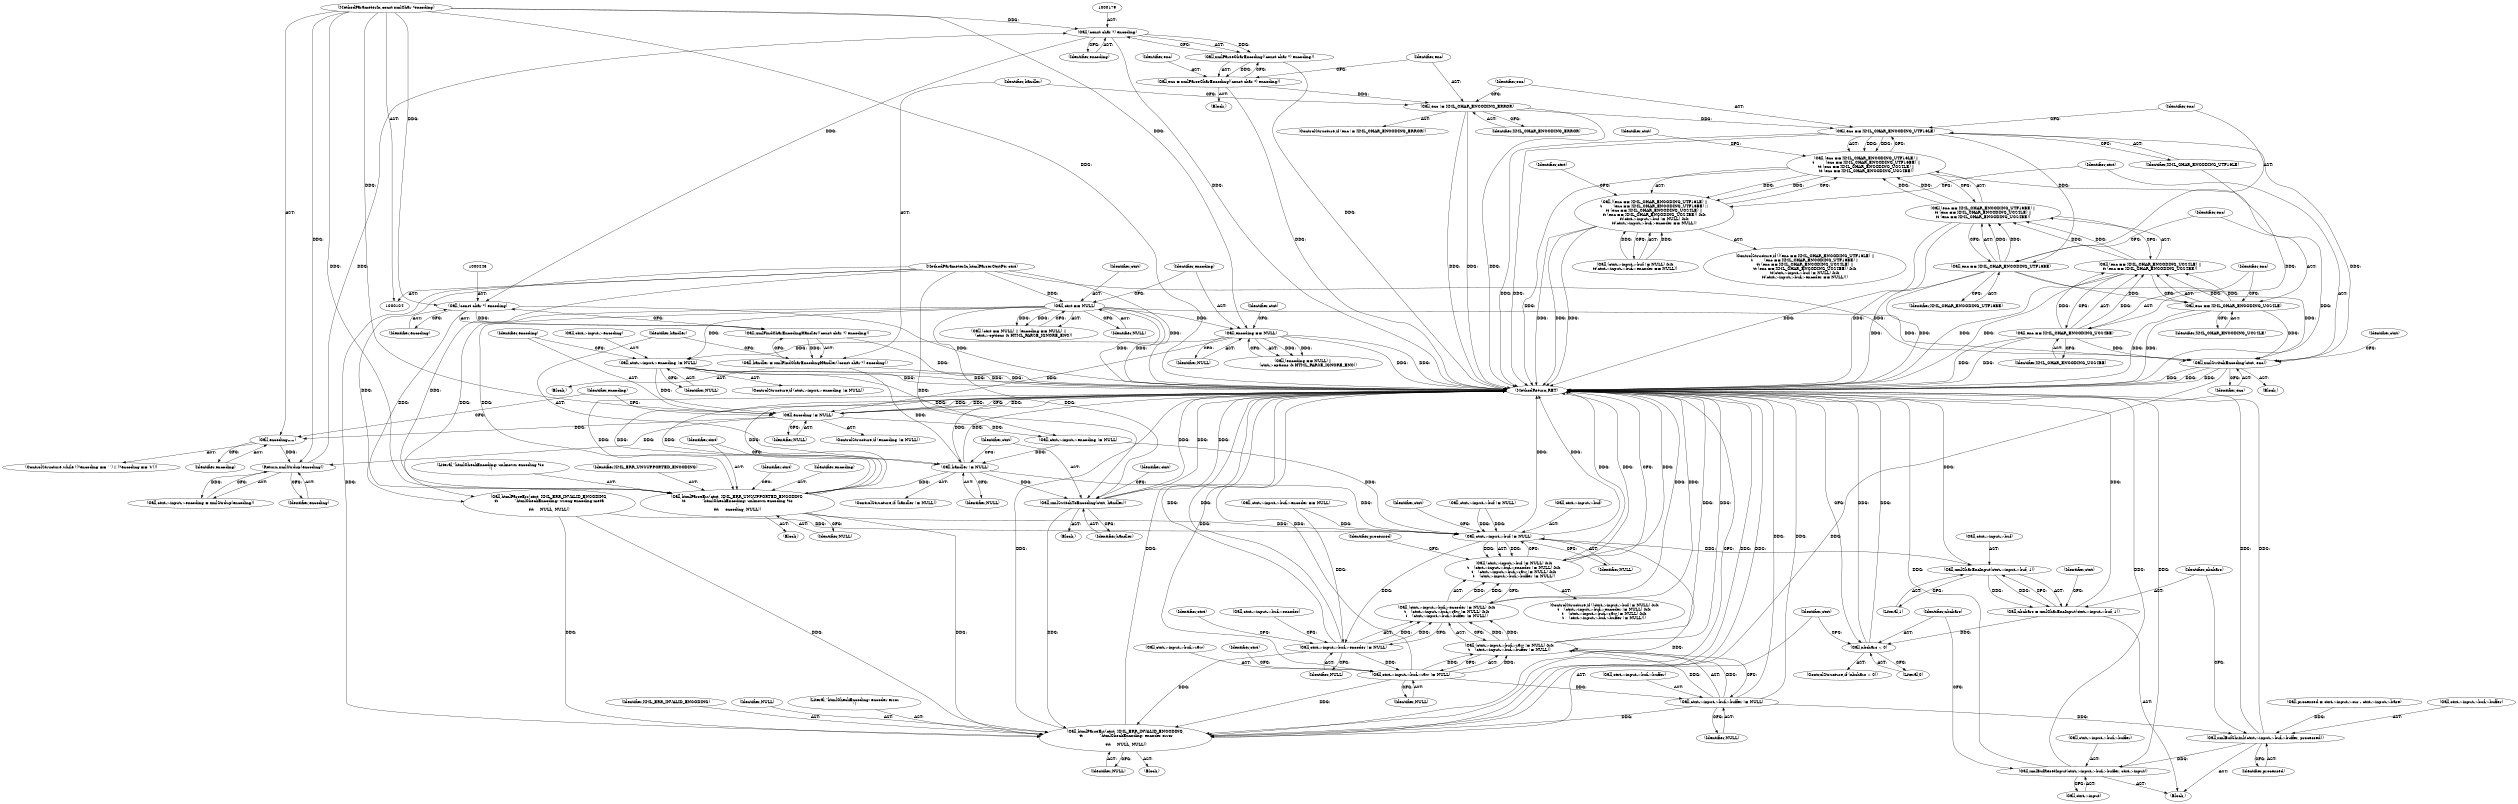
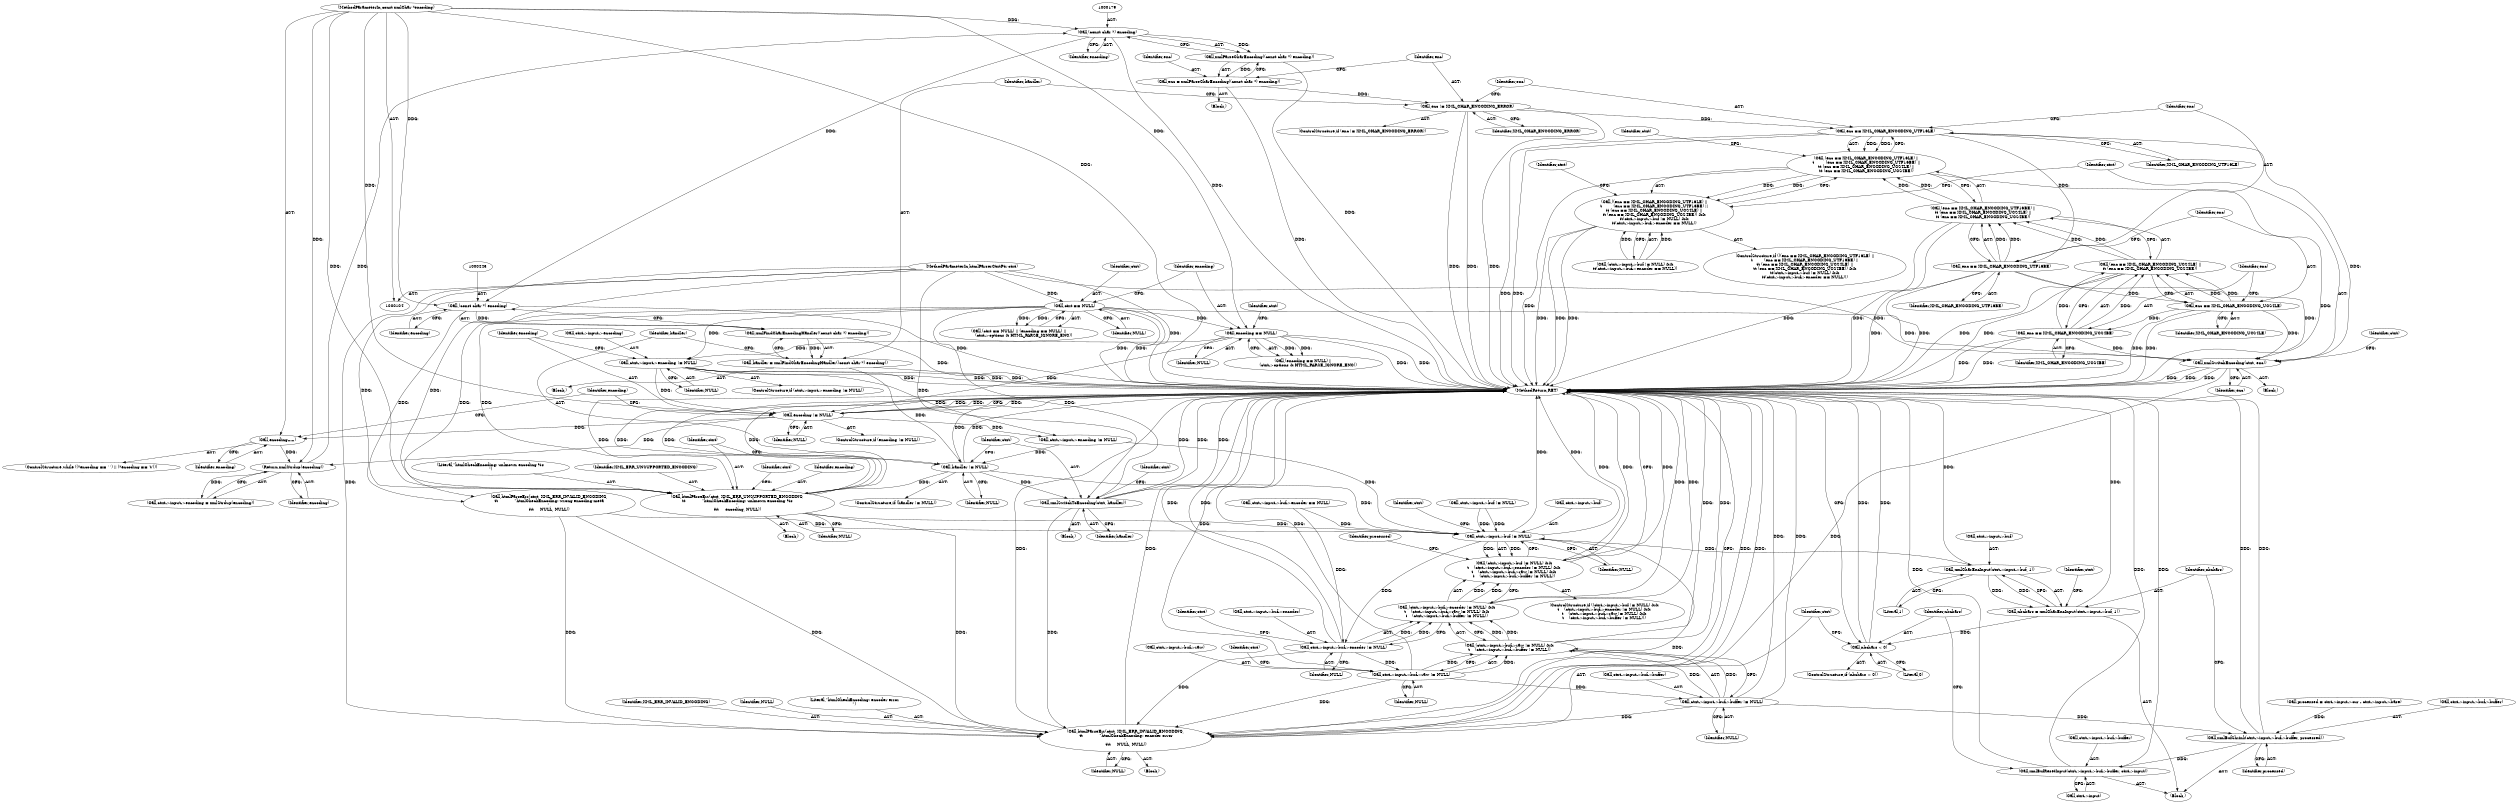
edge "(Identifier,XML_CHAR_ENCODING_UTF16LE)" -> "(Call,enc == XML_CHAR_ENCODING_UCS4BE)": now "(Call,enc == XML_CHAR_ENCODING_UCS4LE)" -> "(Call,enc == XML_CHAR_ENCODING_UCS4BE)"
edge "(Call,ctxt->input->buf->encoder)" -> "(Call,ctxt->input->buf->encoder != NULL)": label "CFG: " -> "AST: "
